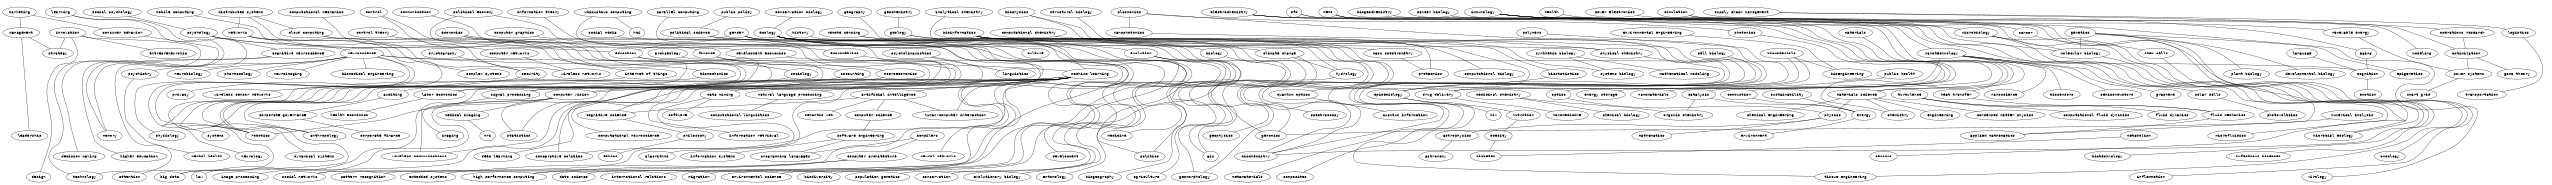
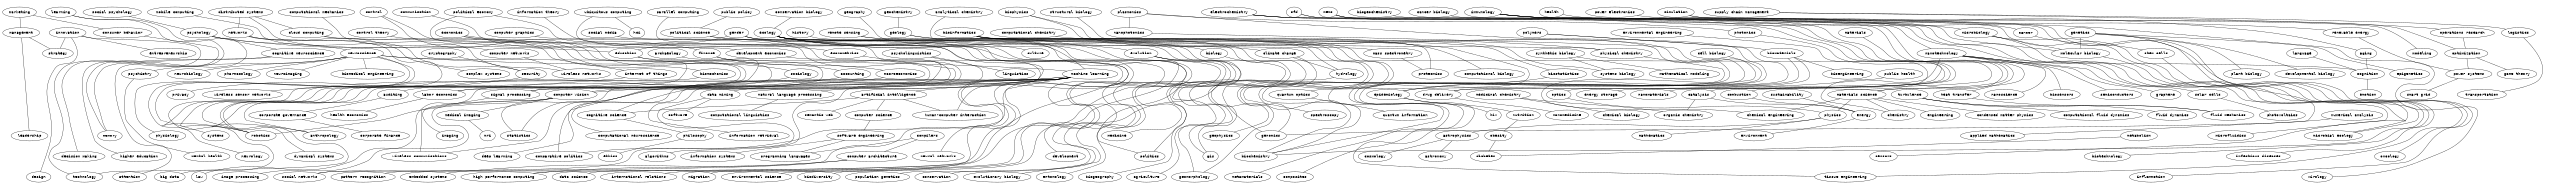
edge "polymers" -- "biomaterials": added
edge "environmental engineering" -- "bioengineering": now "environmental engineering" -- "chemical engineering"
edge "machine learning" -- "big data": removed
edge "fluid mechanics" -- "applied mathematics": removed
node "cosmology": added
